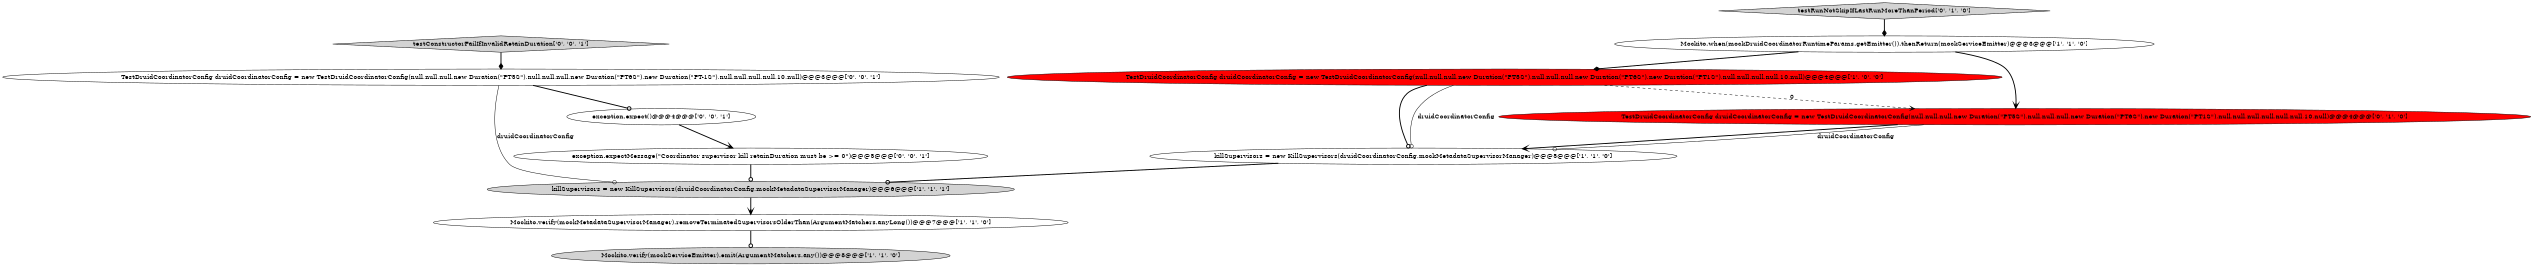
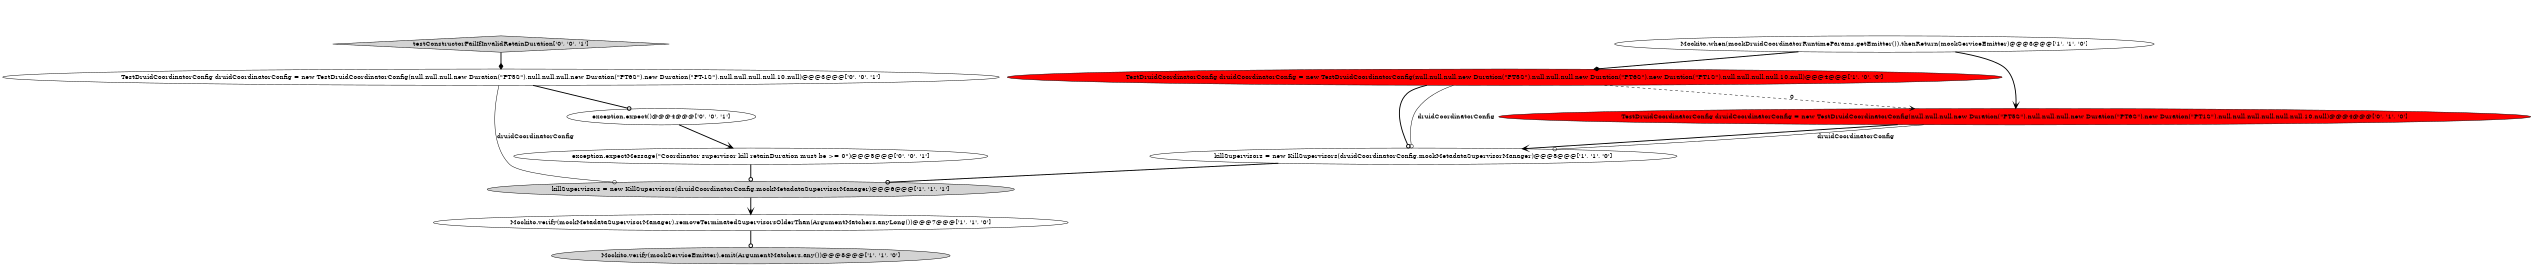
node "testRunNotSkipIfLastRunMoreThanPeriod['0', '1', '0']": removed
